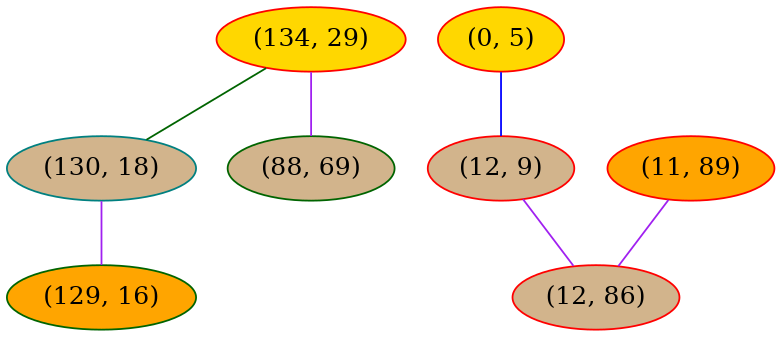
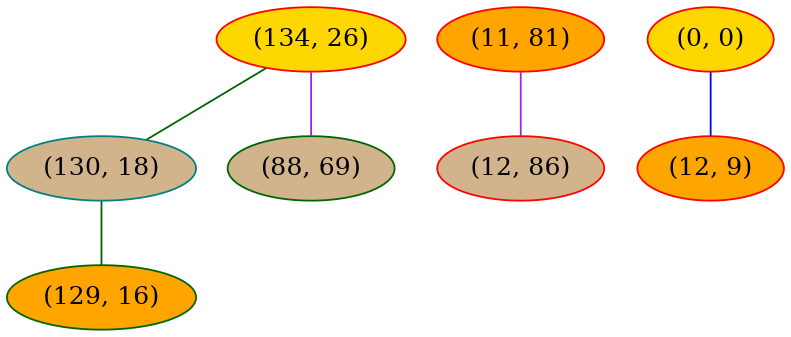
node "(134, 29)": label "(134, 29)" -> "(134, 26)"
node "(0, 5)": label "(0, 5)" -> "(0, 0)"
node "(12, 9)": fillcolor tan -> orange
node "(11, 89)": label "(11, 89)" -> "(11, 81)"
edge "(130, 18)" -- "(129, 16)": color purple -> darkgreen
edge "(12, 9)" -- "(12, 86)": removed
